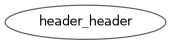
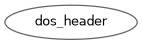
node "header_header": label "header_header" -> "dos_header"
